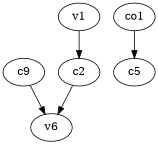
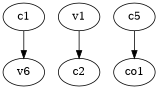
edge "co1" -> "c5": reversed
node "c9": label "c9" -> "c1"
edge "c2" -> "v6": removed
